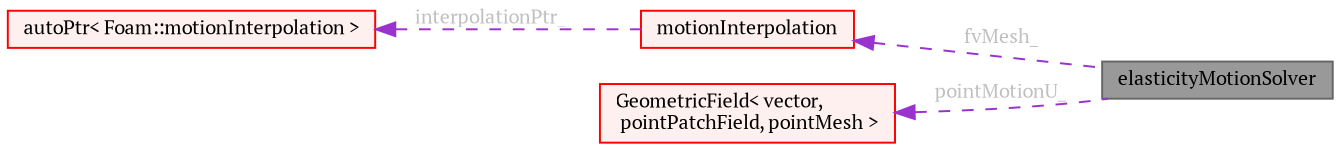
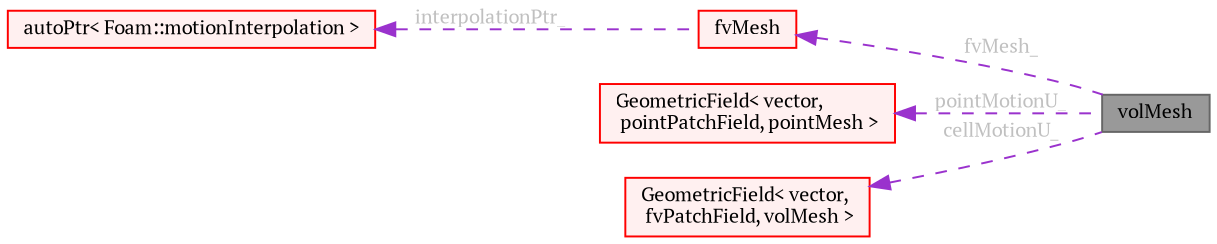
node "motionInterpolation": label "motionInterpolation" -> "fvMesh"
node "elasticityMotionSolver": label "elasticityMotionSolver" -> "volMesh"
node "GeometricField< vector, fvPatchField, volMesh >": added
